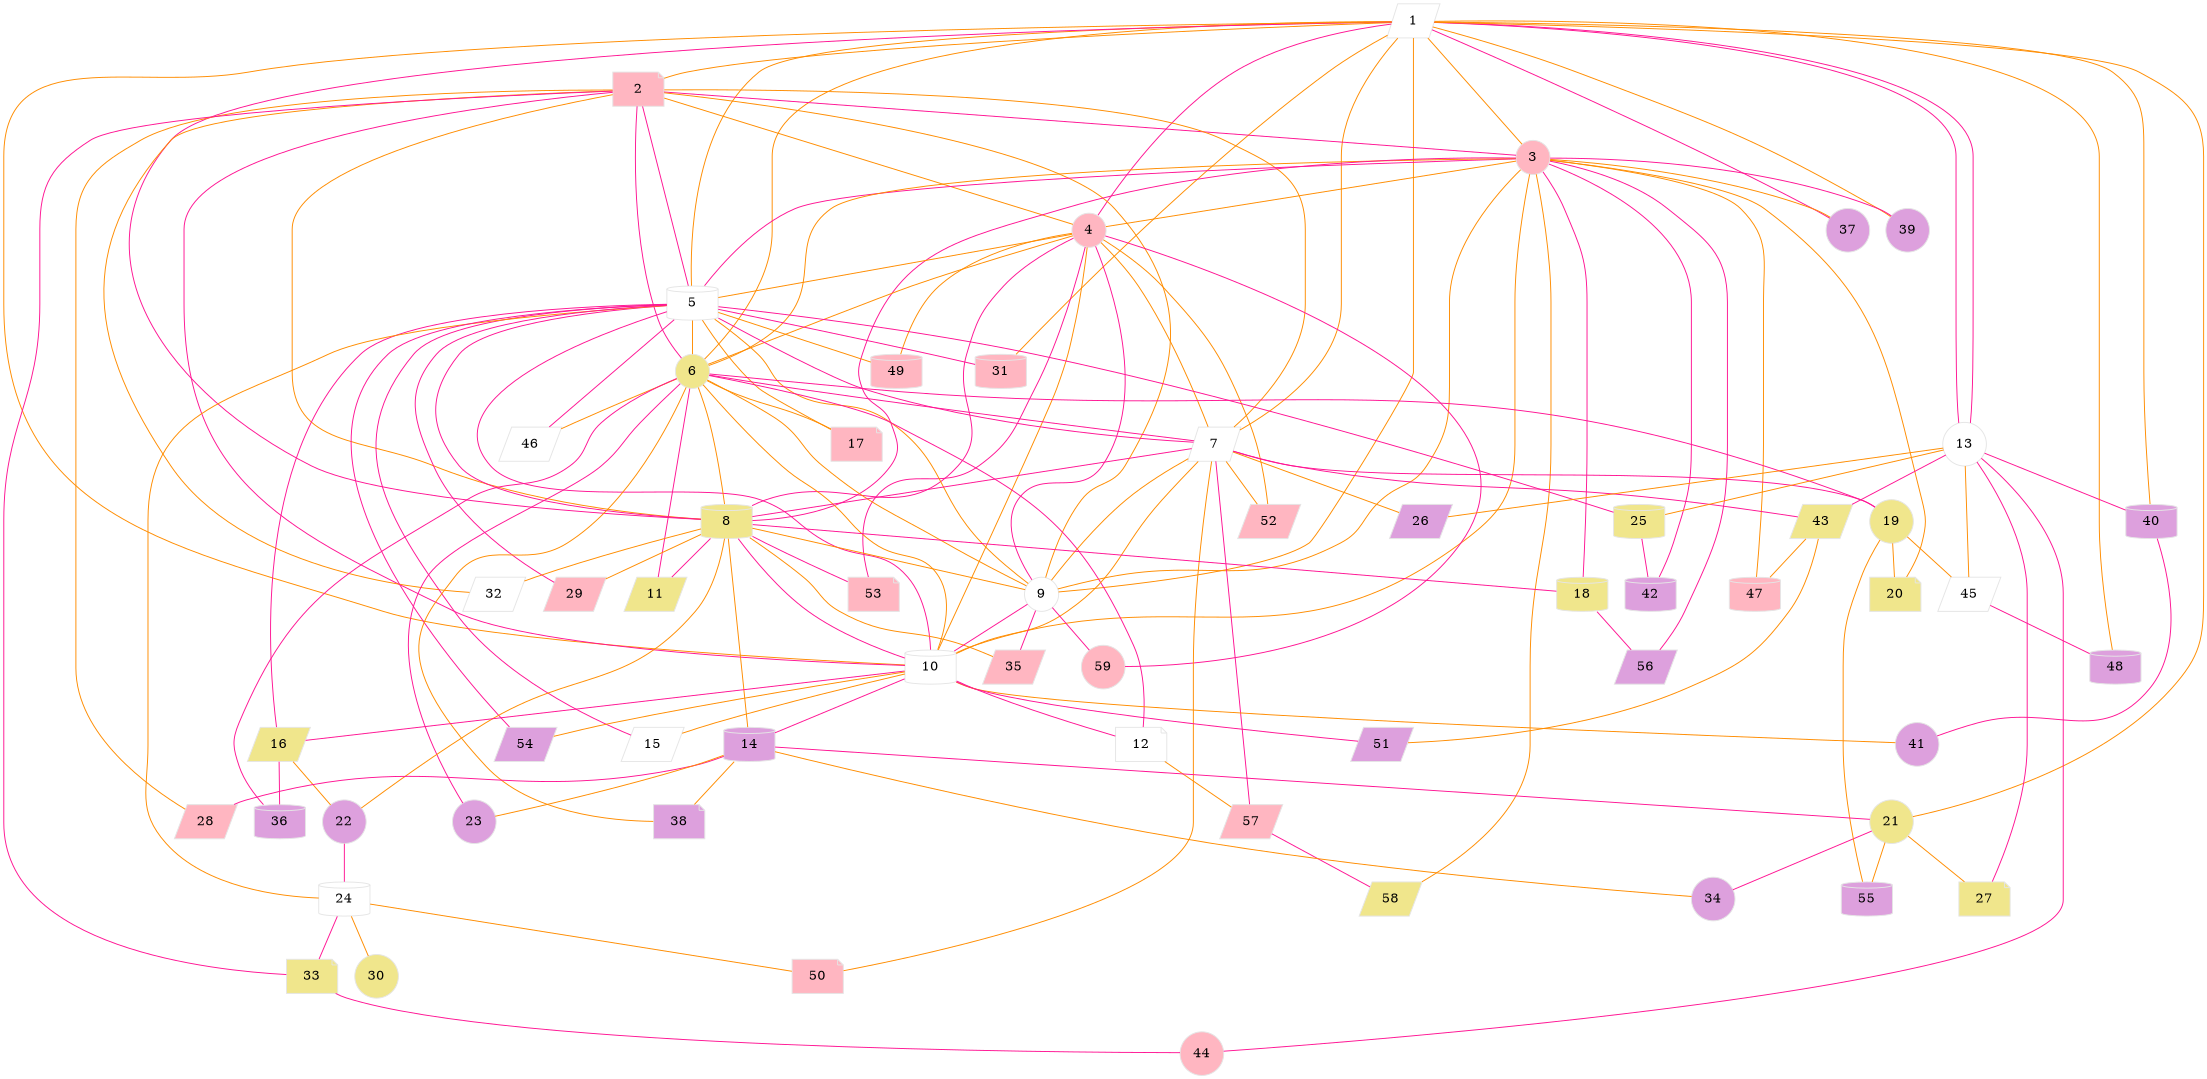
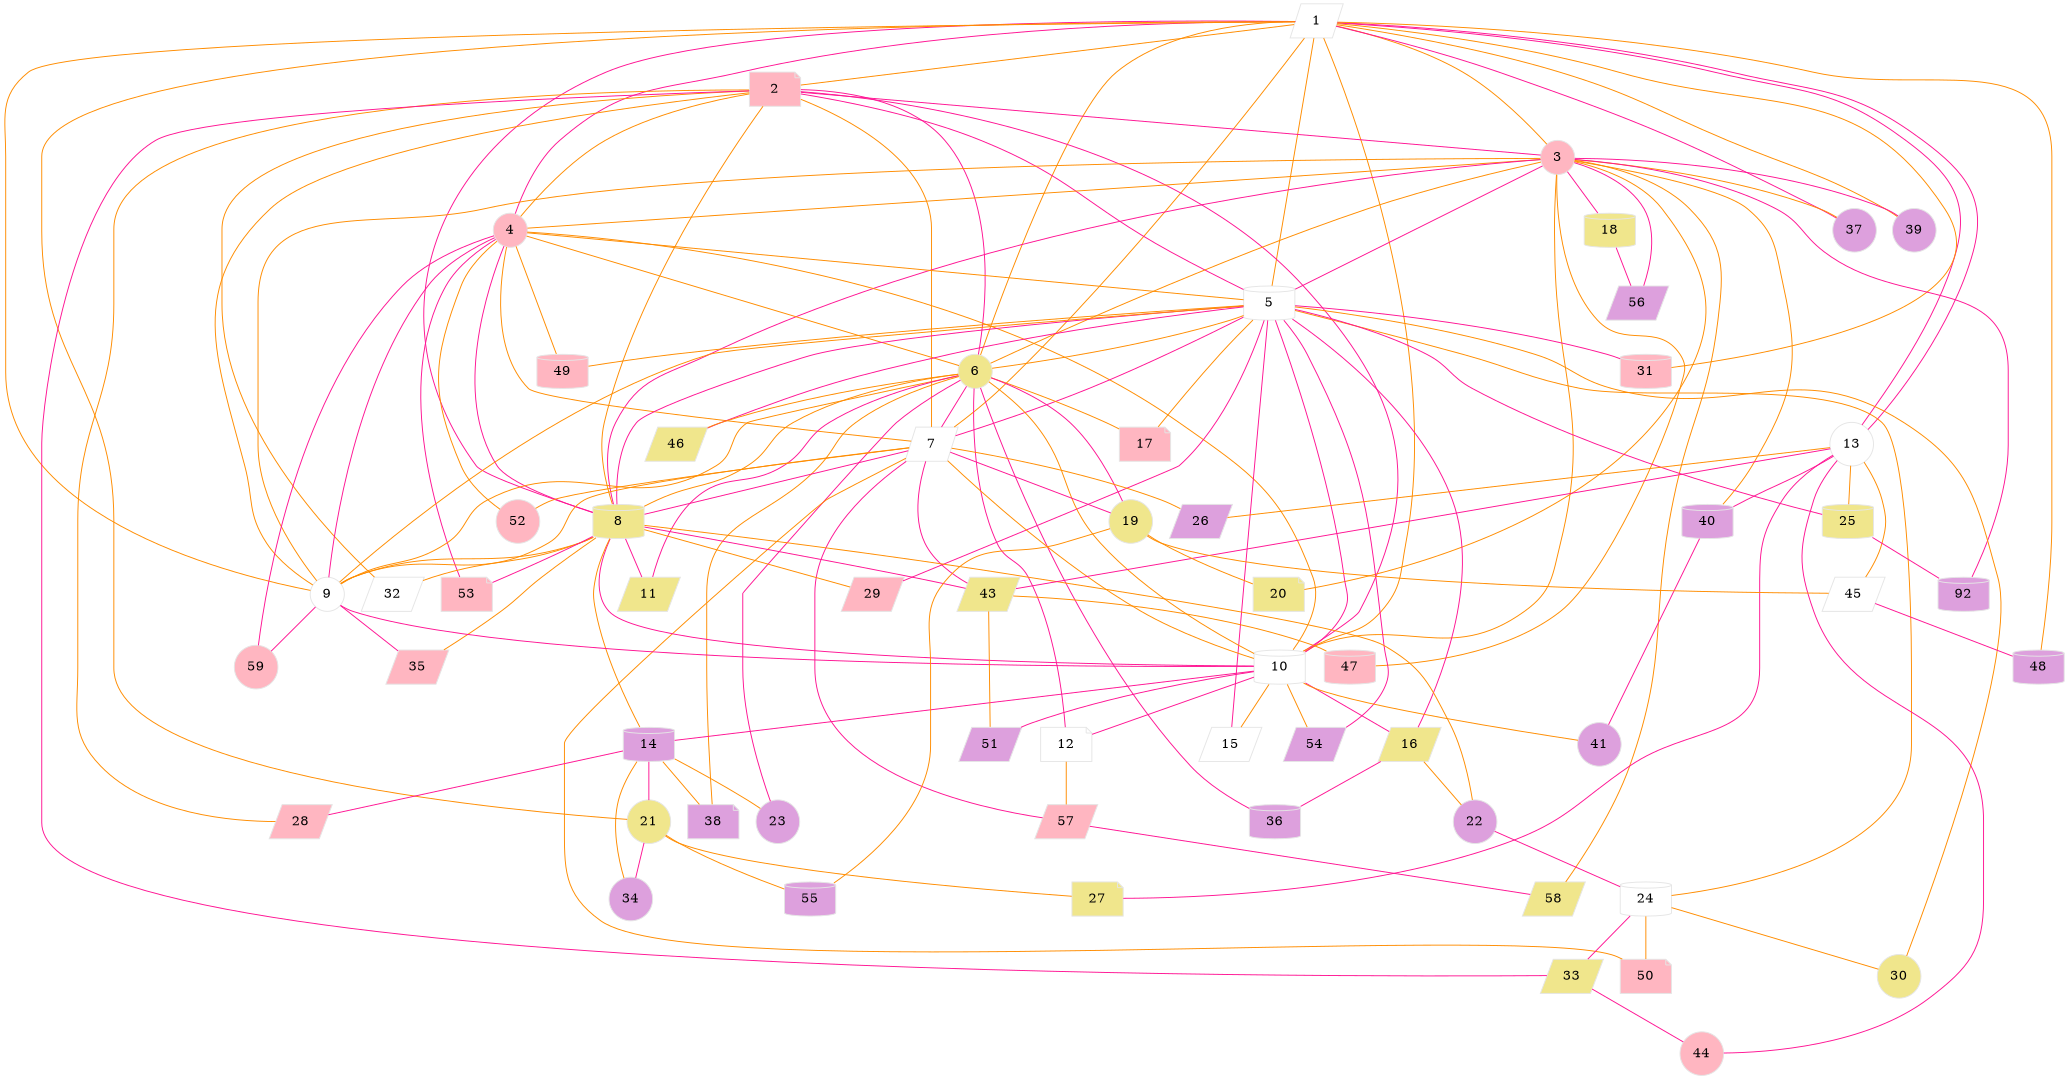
edge "1" -- "40": now "3" -- "40"
edge "5" -- "30": added
node "46": fillcolor white -> khaki
node "52": shape parallelogram -> circle
edge "8" -- "18": now "8" -- "43"
node "42": label "42" -> "92"
node "33": shape note -> parallelogram
